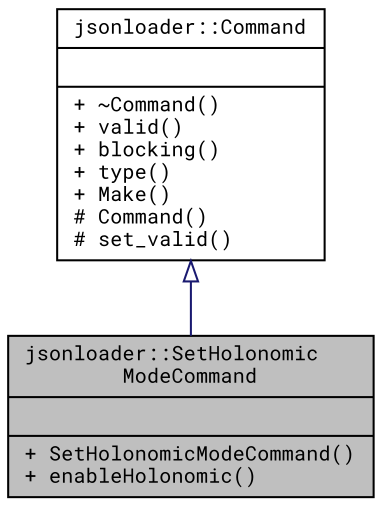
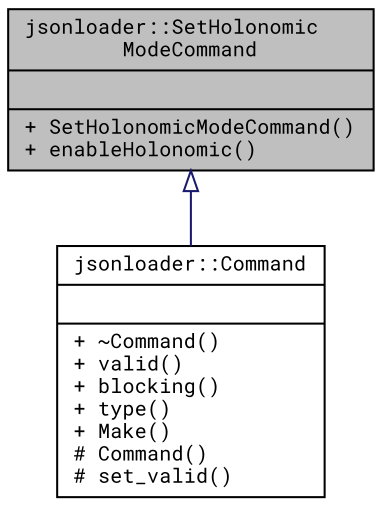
edge "jsonloader::SetHolonomic" -> "jsonloader::Command": reversed
